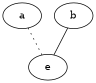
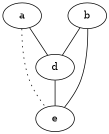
node "d": added
